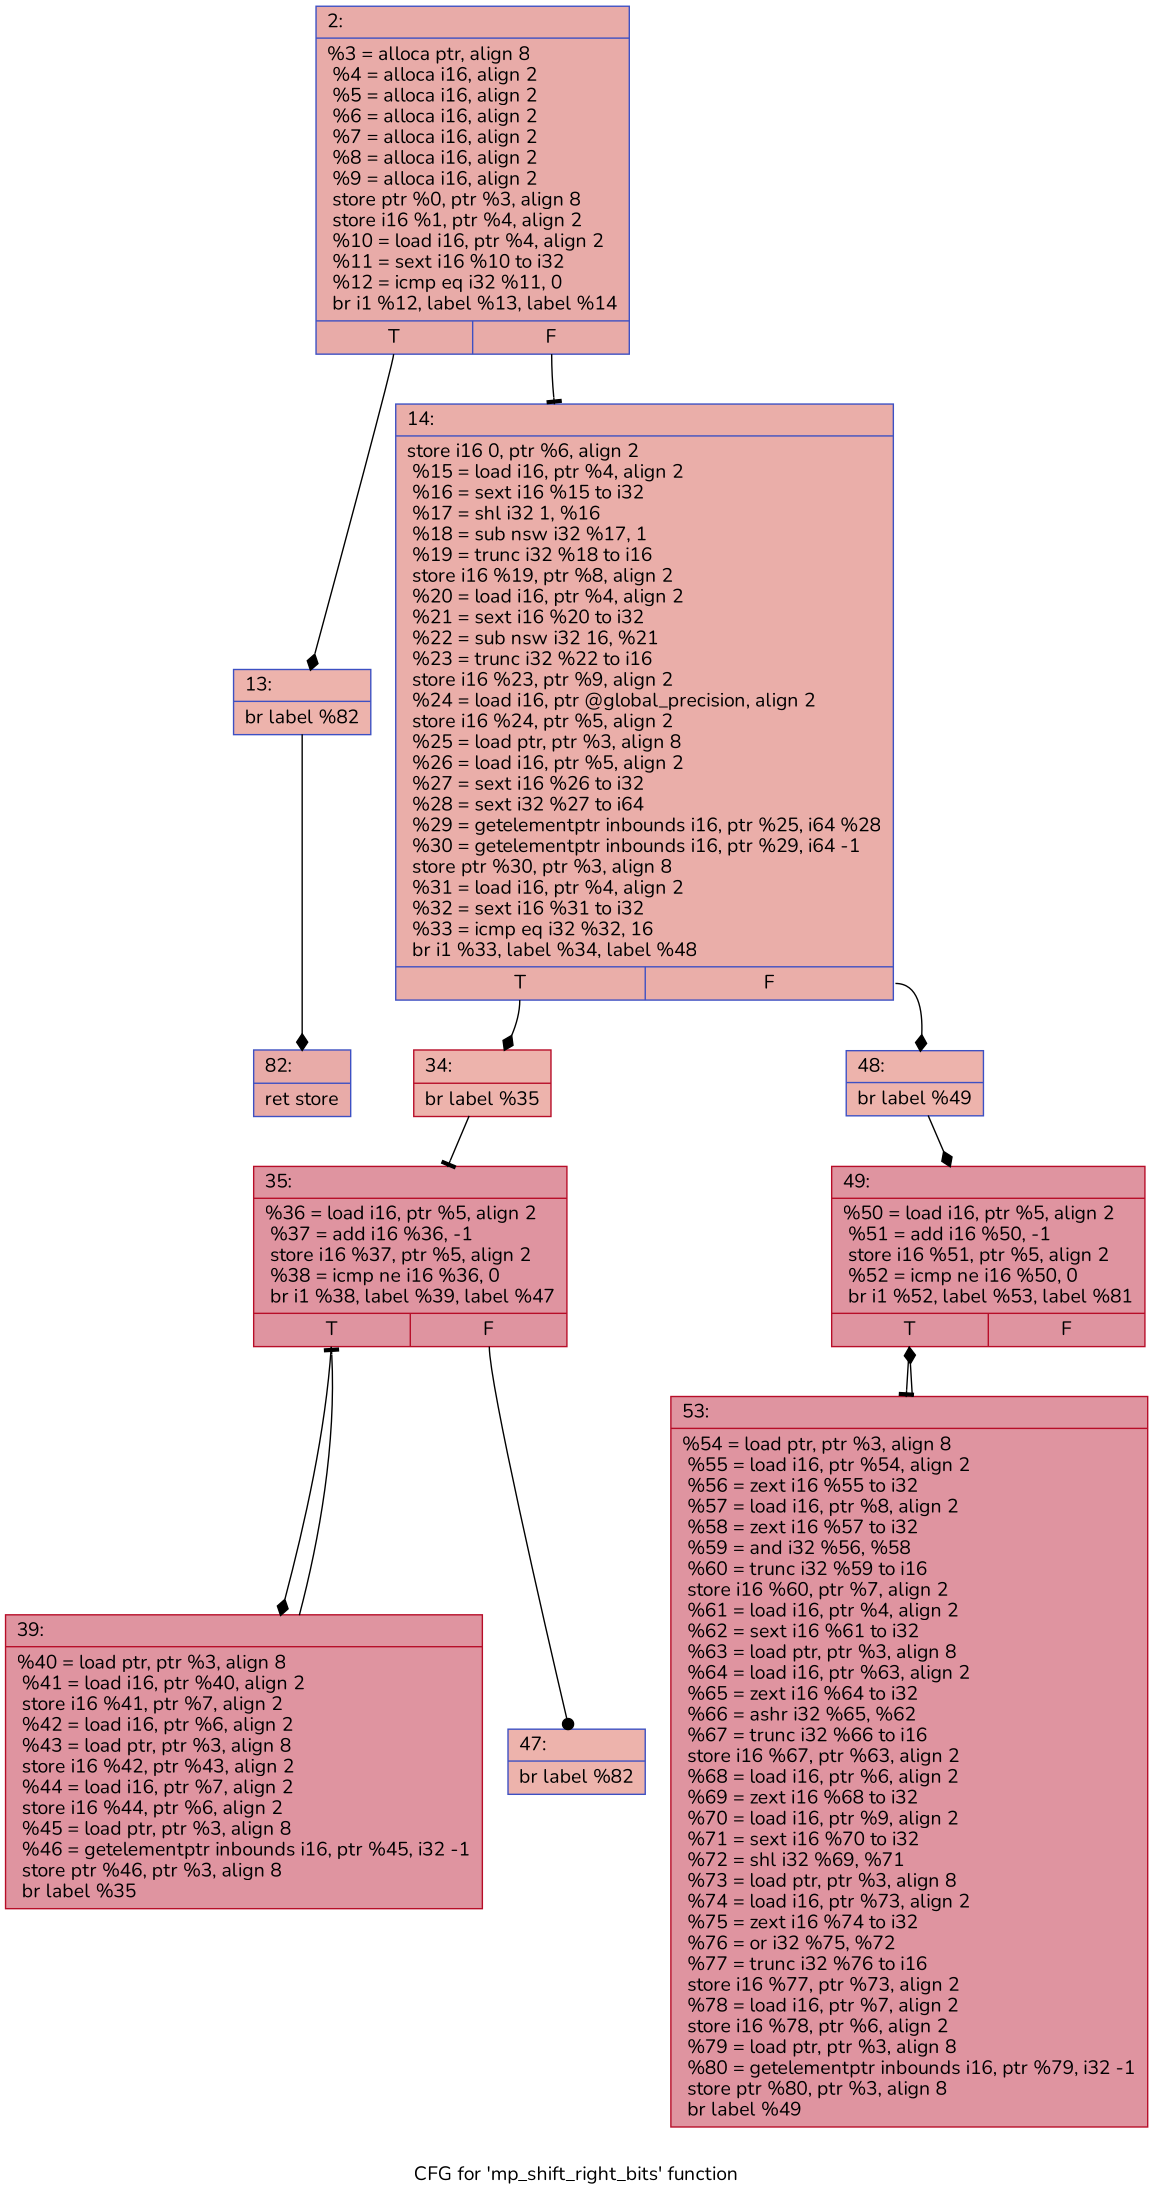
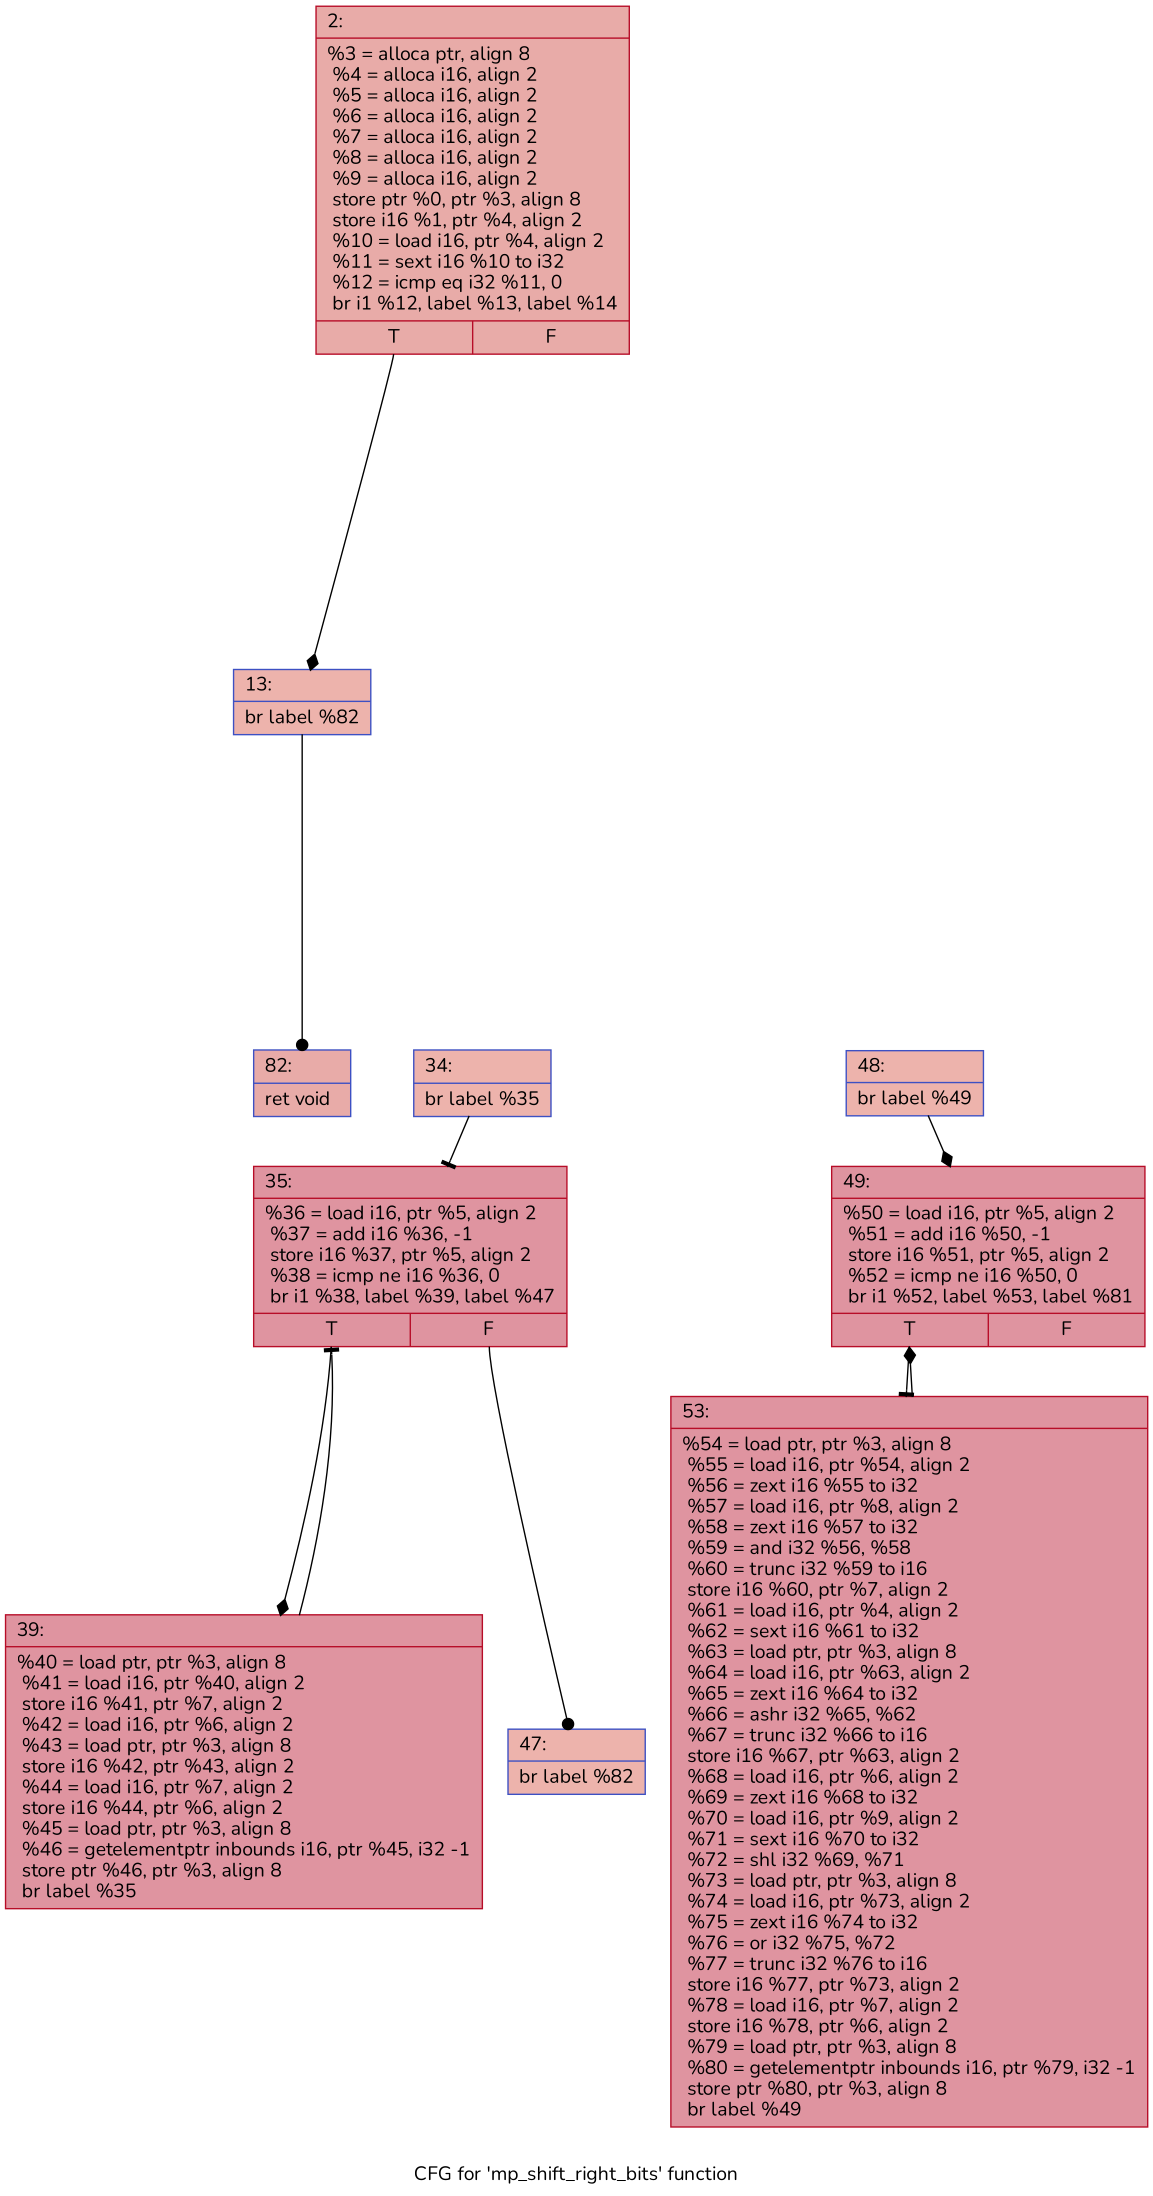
node "2:": color #3d50c3ff -> #b70d28ff
node "14:": removed
edge "13:" -> "82:": arrowhead diamond -> dot
node "34:": color #b70d28ff -> #3d50c3ff
node "82:": text "ret store" -> "ret void"
